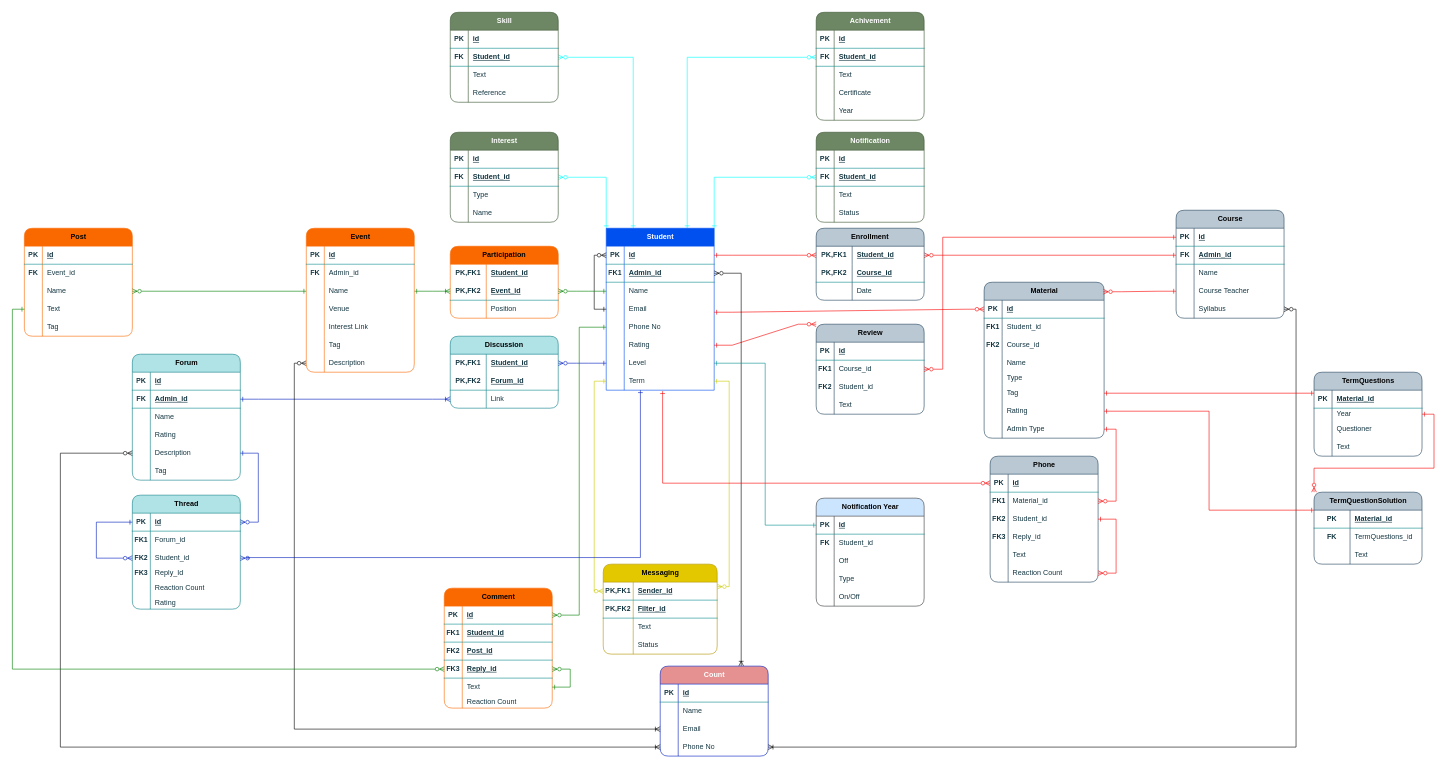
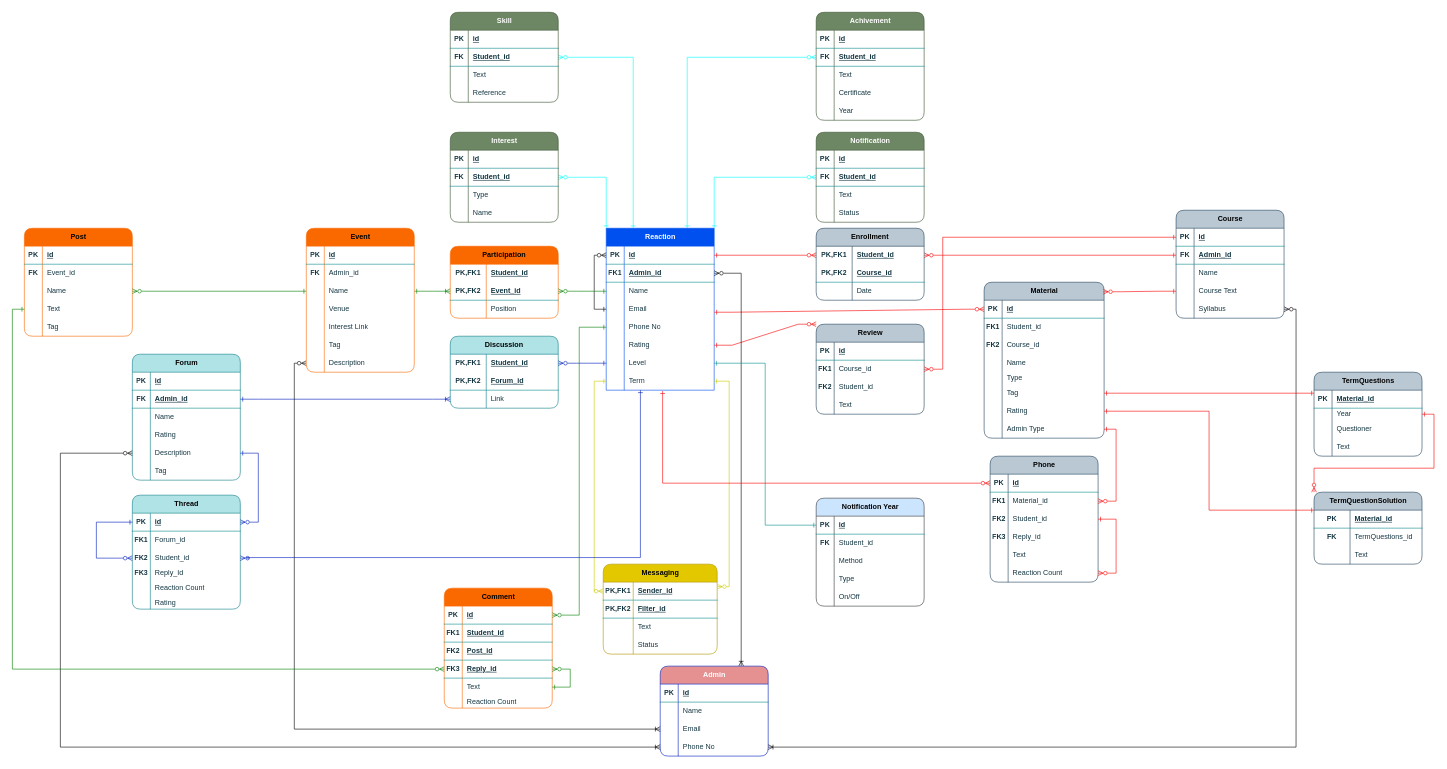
node "Student": label "Student" -> "Reaction"
node "Course Teacher": label "Course Teacher" -> "Course Text"
node "Off": label "Off" -> "Method"
node "Count": label "Count" -> "Admin"
